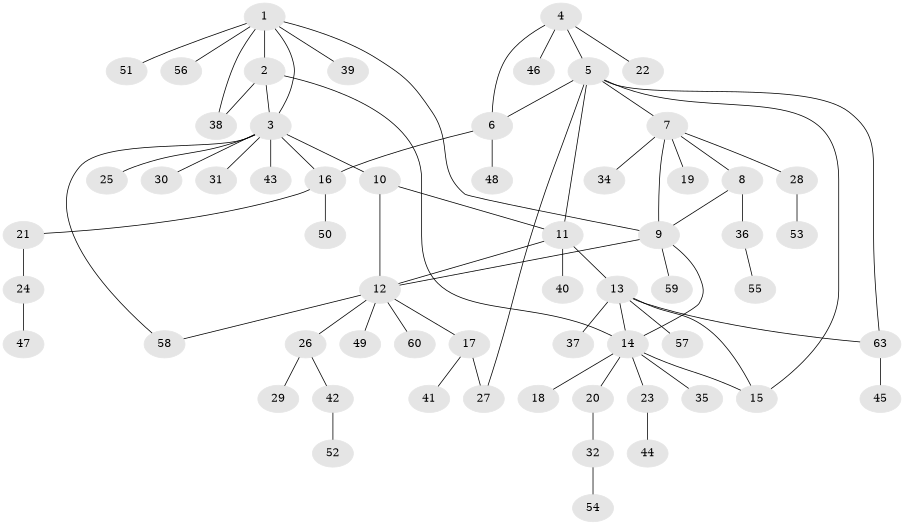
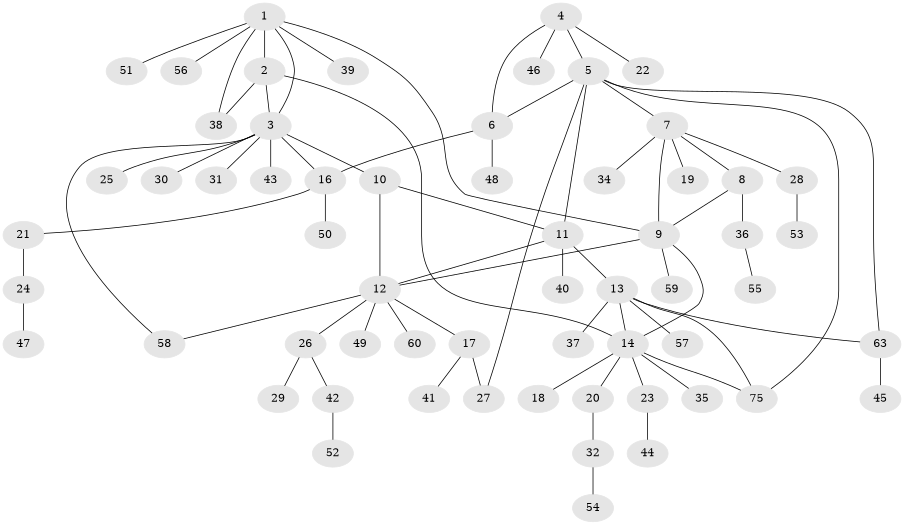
node "15": label "15" -> "75"
